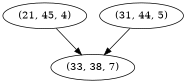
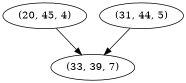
node "(21, 45, 4)": label "(21, 45, 4)" -> "(20, 45, 4)"
node "(33, 38, 7)": label "(33, 38, 7)" -> "(33, 39, 7)"
